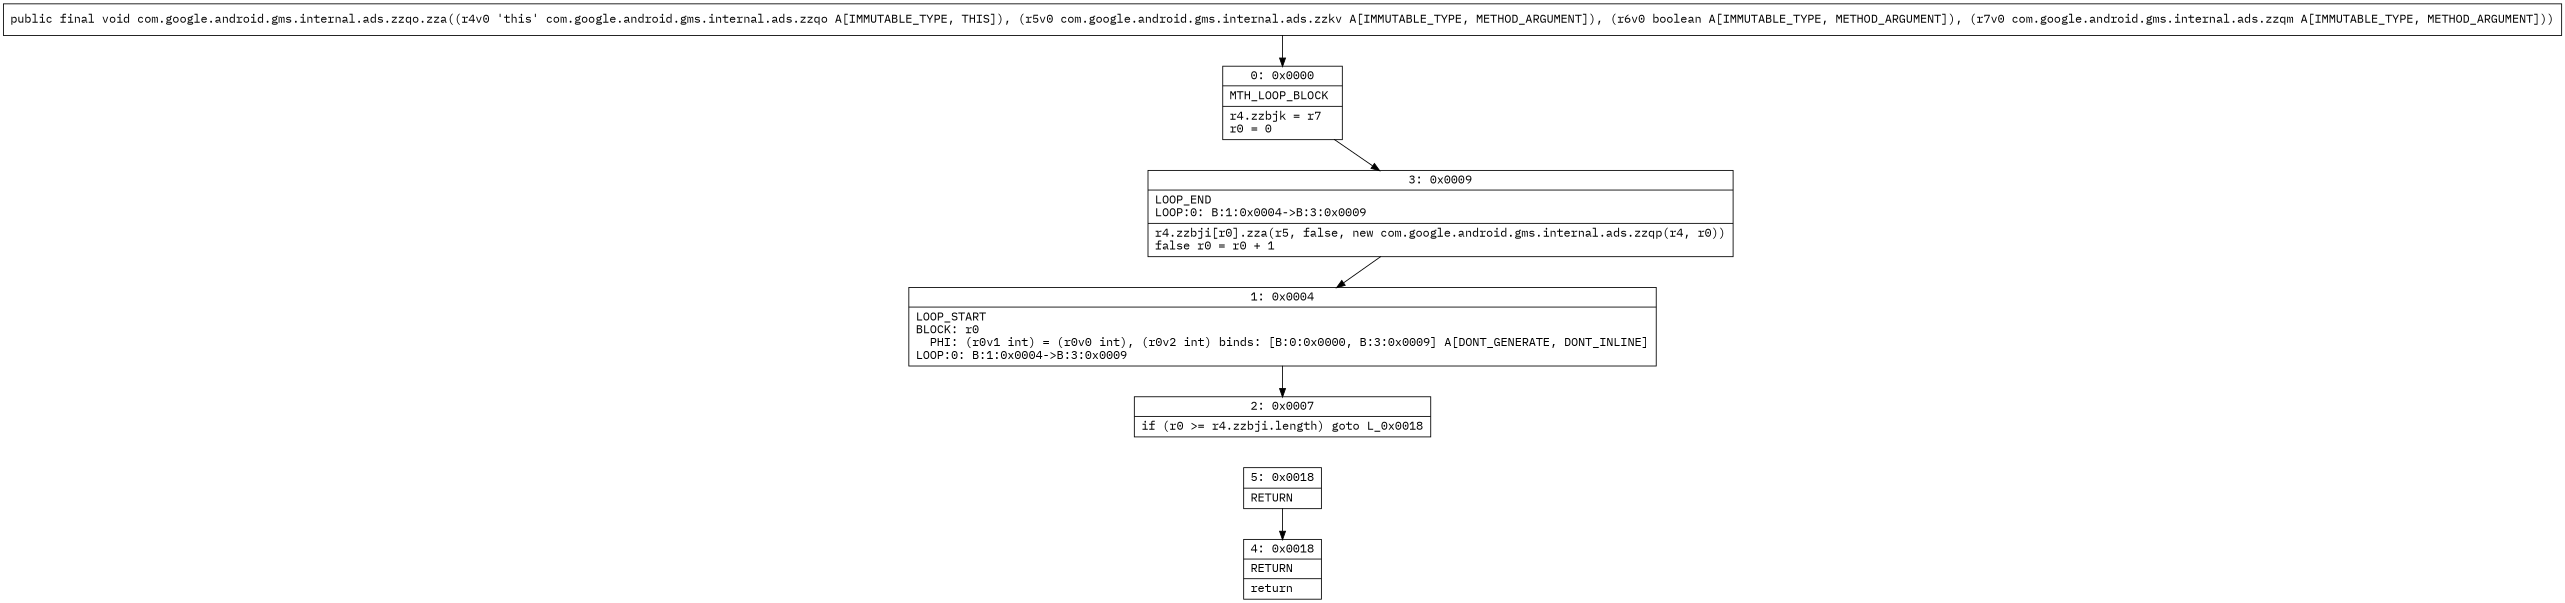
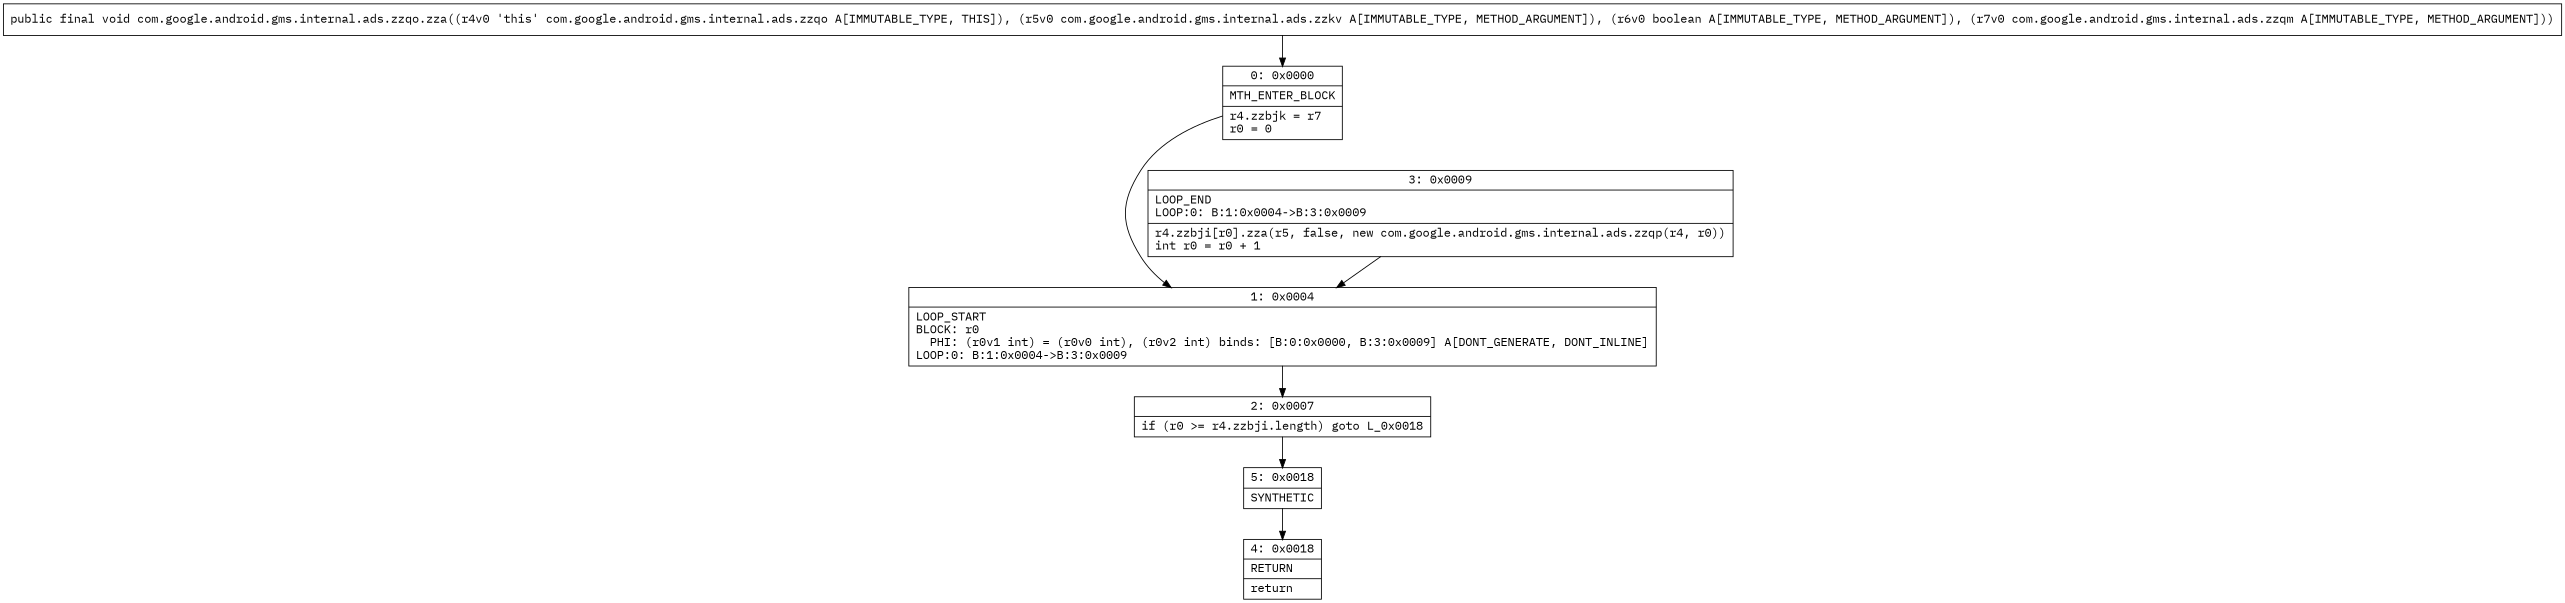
node "0: 0x0000": text "MTH_LOOP_BLOCK" -> "MTH_ENTER_BLOCK"
edge "0: 0x0000" -> "3: 0x0009": now "0: 0x0000" -> "1: 0x0004"
node "3: 0x0009": text "false r0 = r0 + 1" -> "int r0 = r0 + 1"
edge "2: 0x0007" -> "5: 0x0018": added
node "5: 0x0018": text "RETURN" -> "SYNTHETIC"
